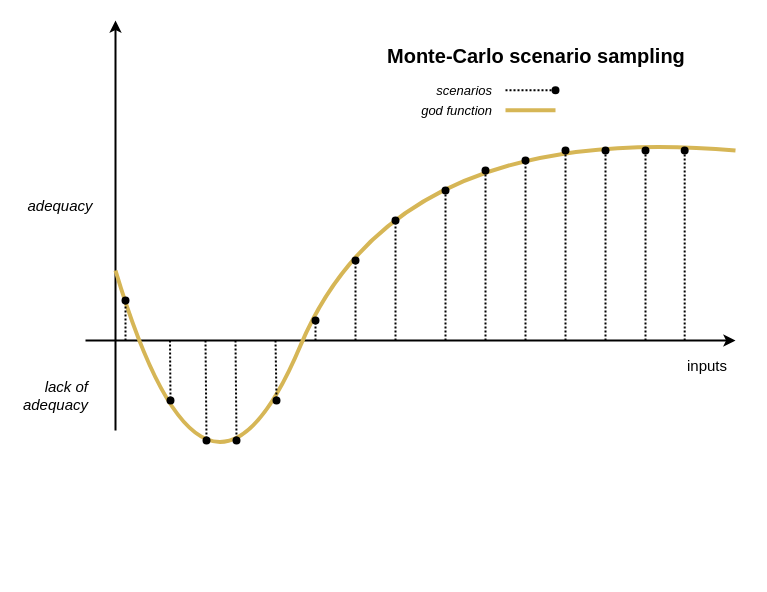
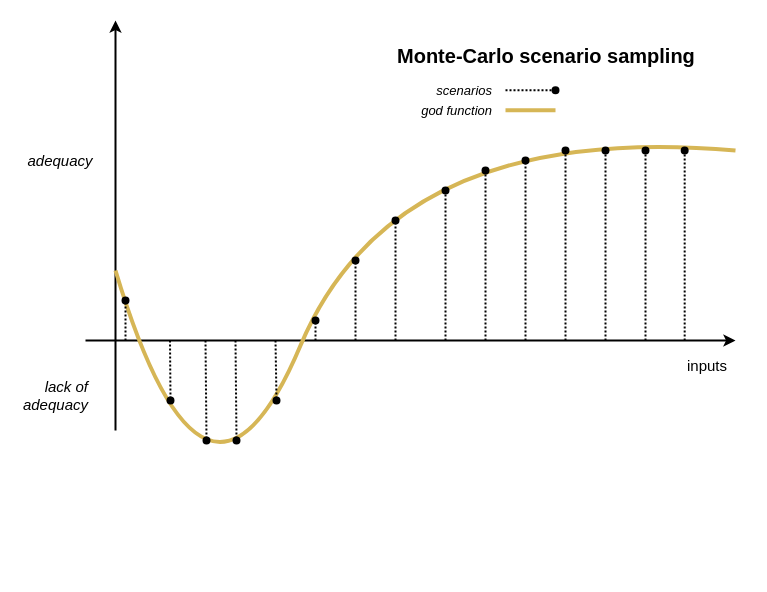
node "Monte-Carlo scenario sampling": moved (551, 56) -> (561, 56)
node "adequacy": moved (61, 206) -> (61, 161)
